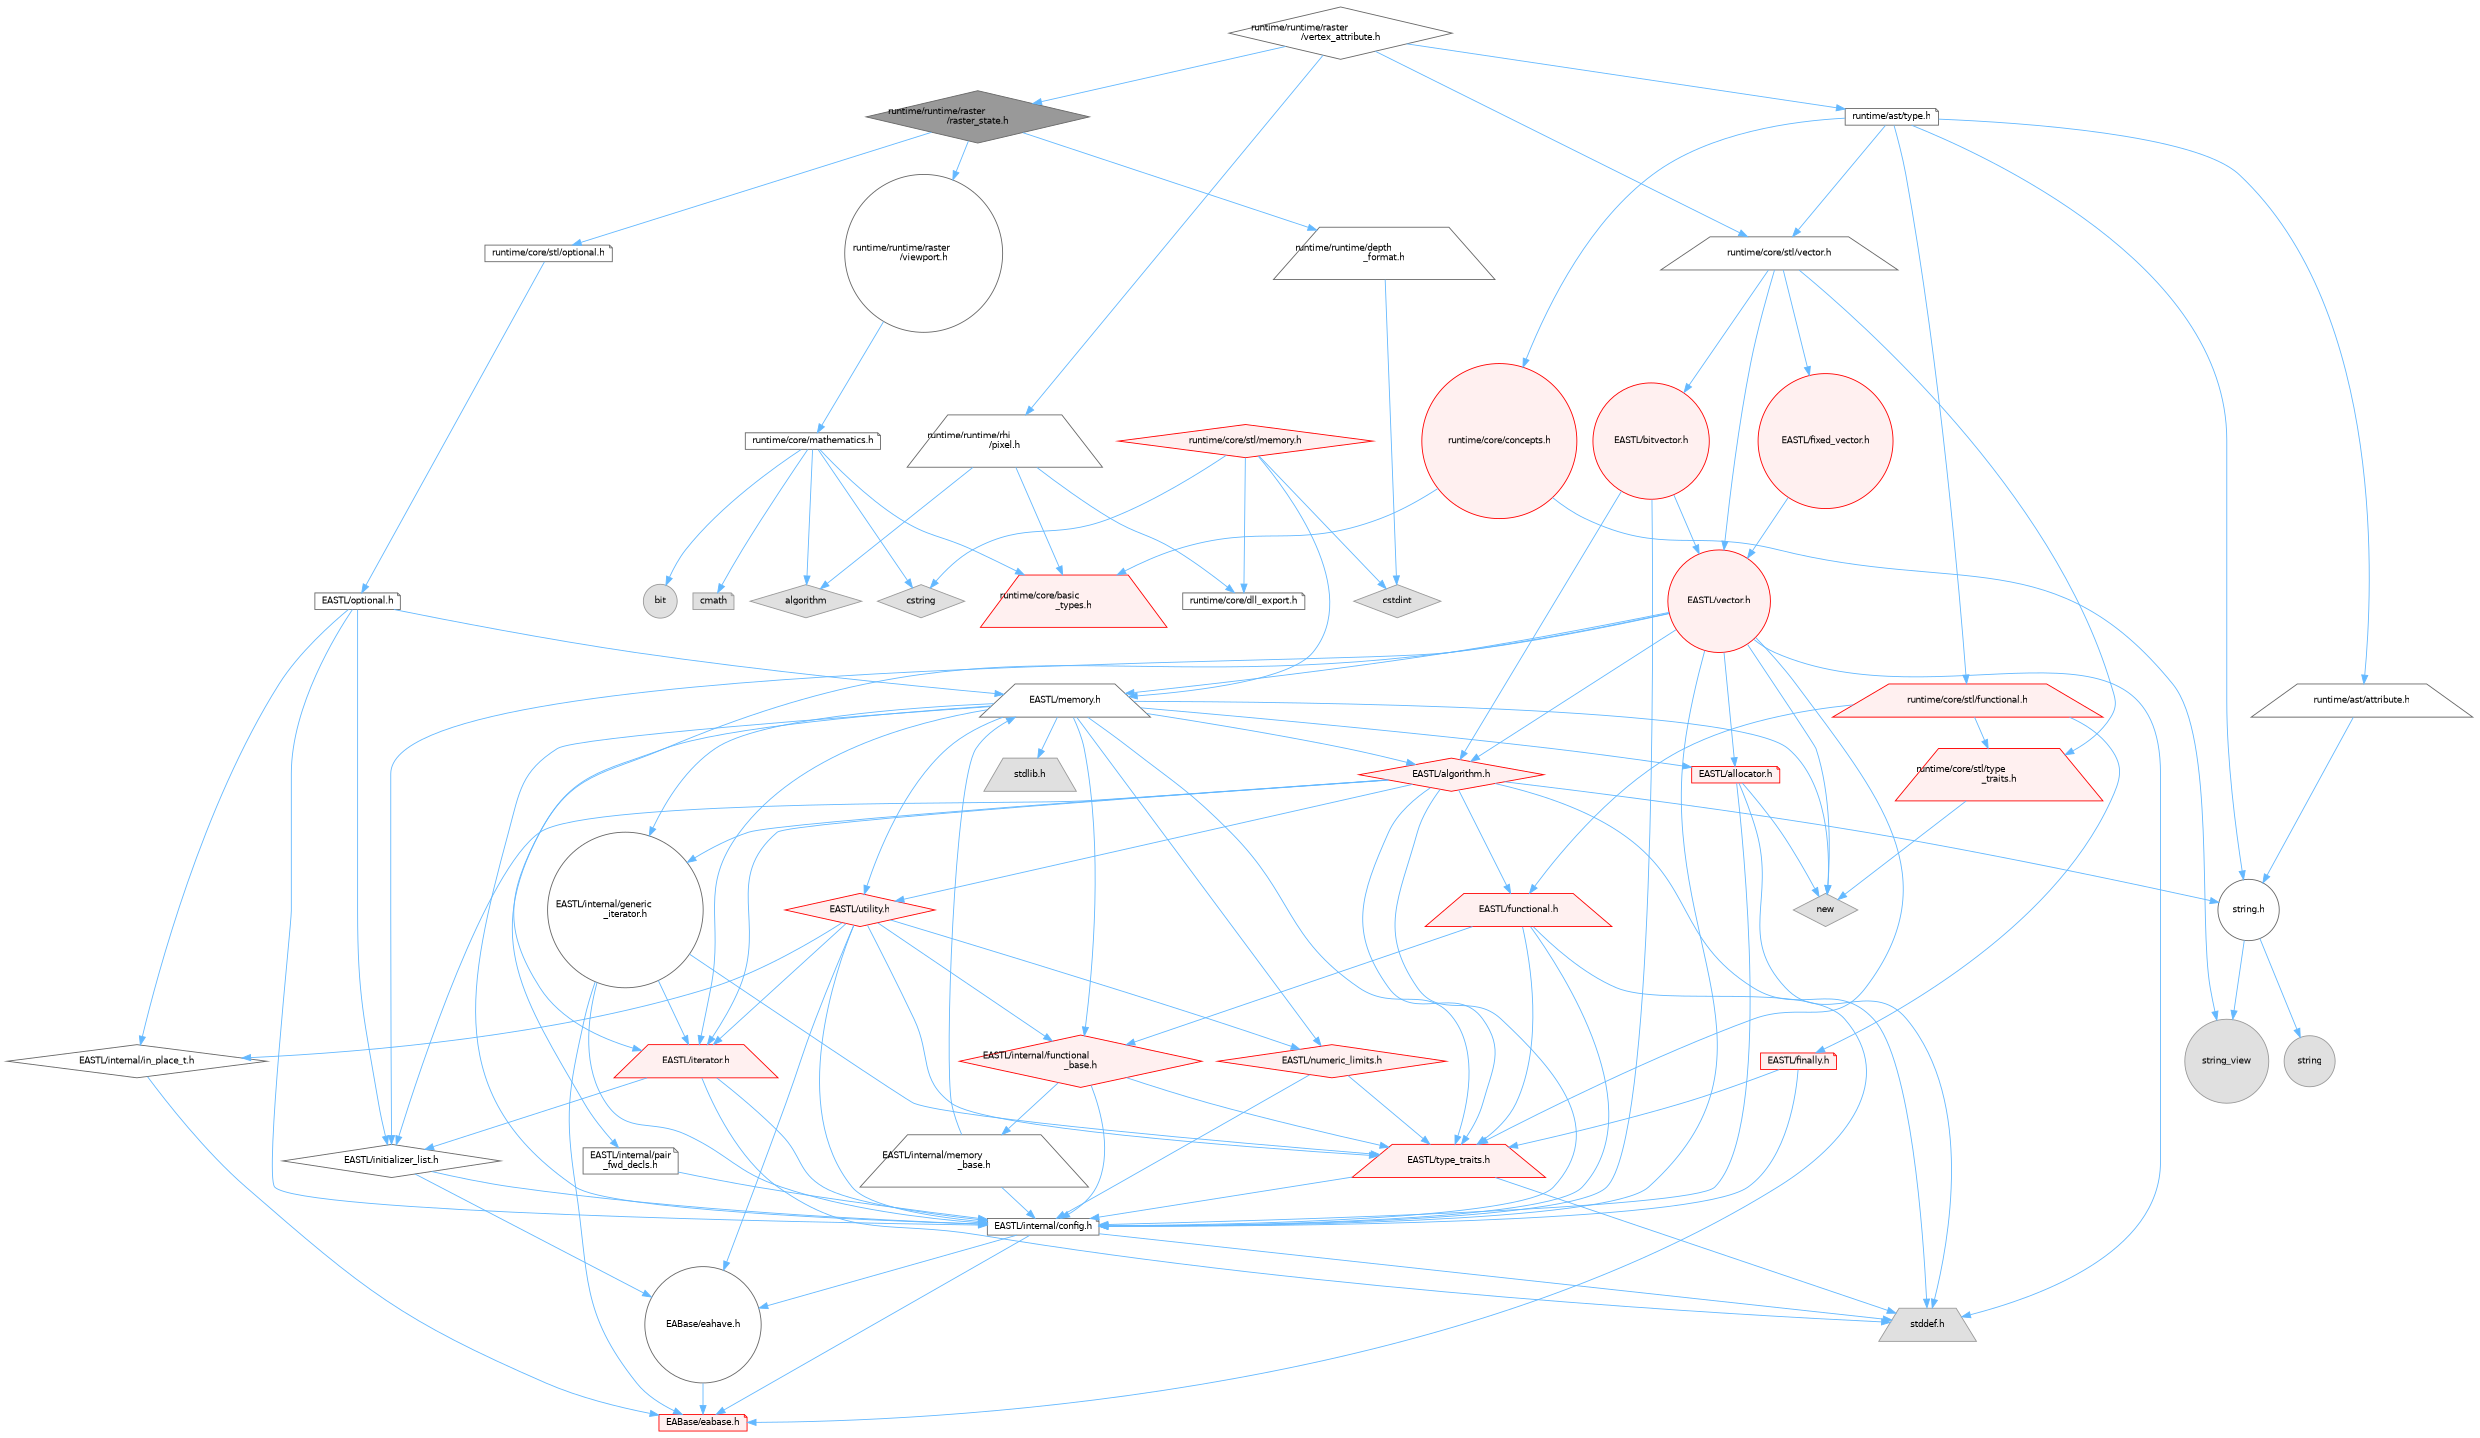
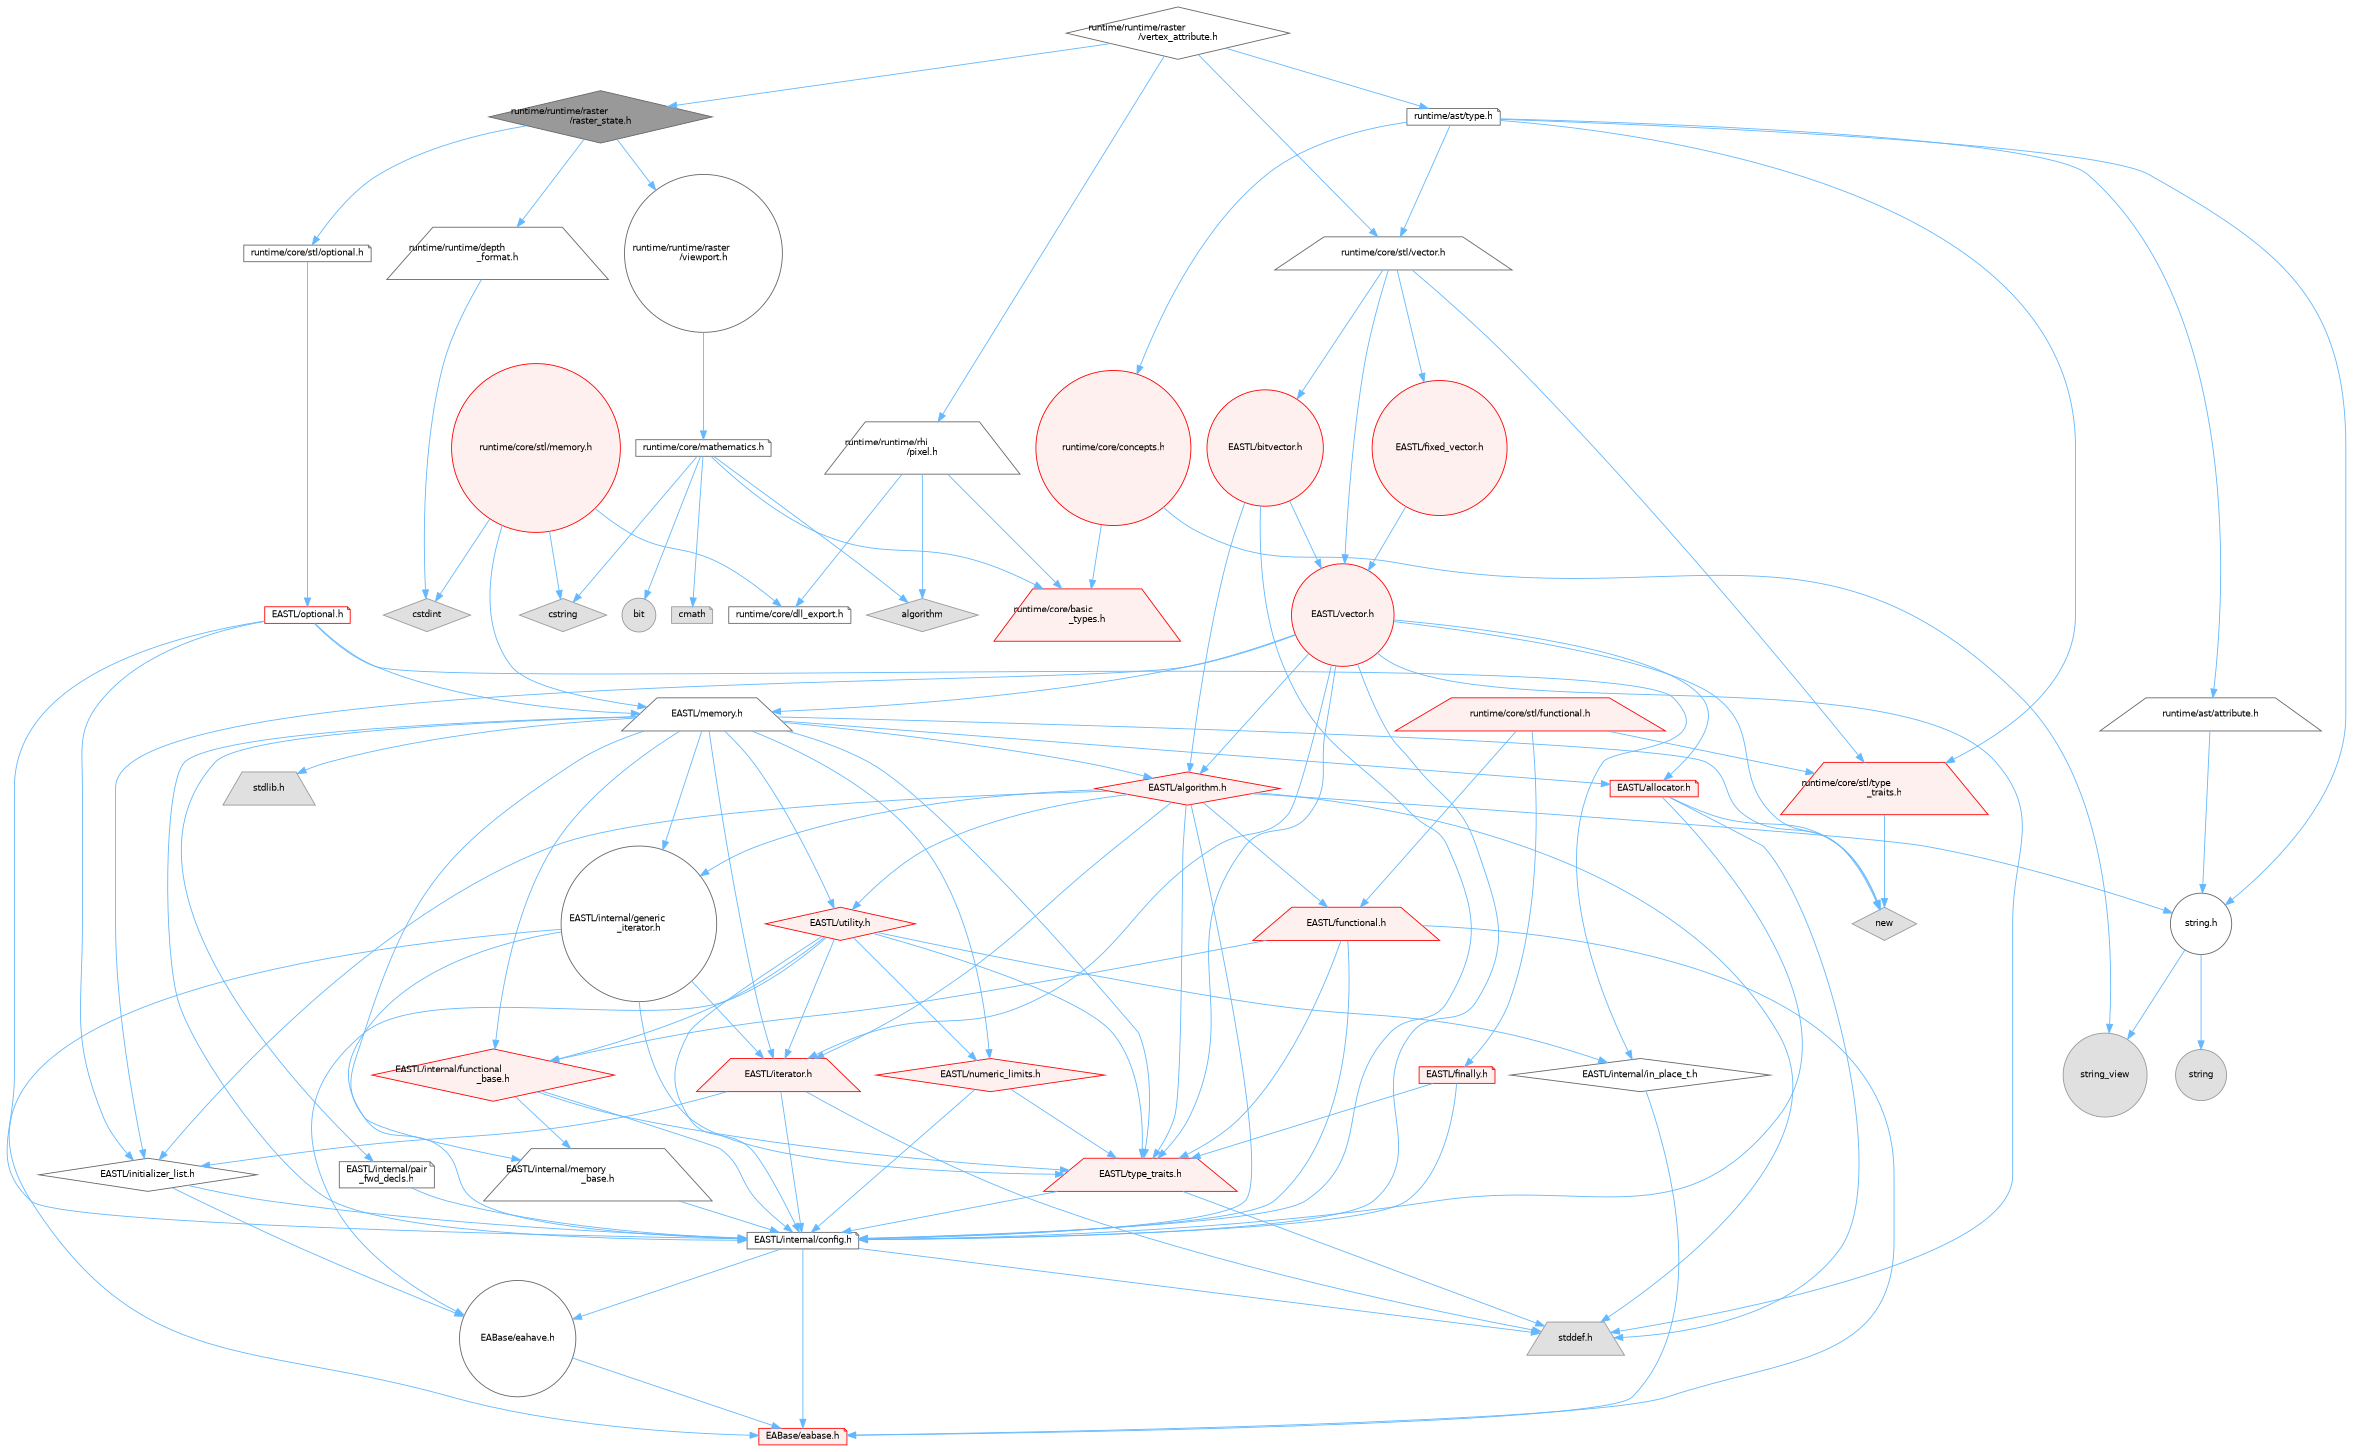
edge "runtime/ast/type.h" -> "runtime/core/stl/functional.h": now "runtime/ast/type.h" -> "runtime/core/stl/type _traits.h"
node "runtime/core/stl/memory.h": shape diamond -> circle
node "EASTL/optional.h": color grey40 -> red
edge "EASTL/internal/memory _base.h" -> "EASTL/memory.h": reversed
